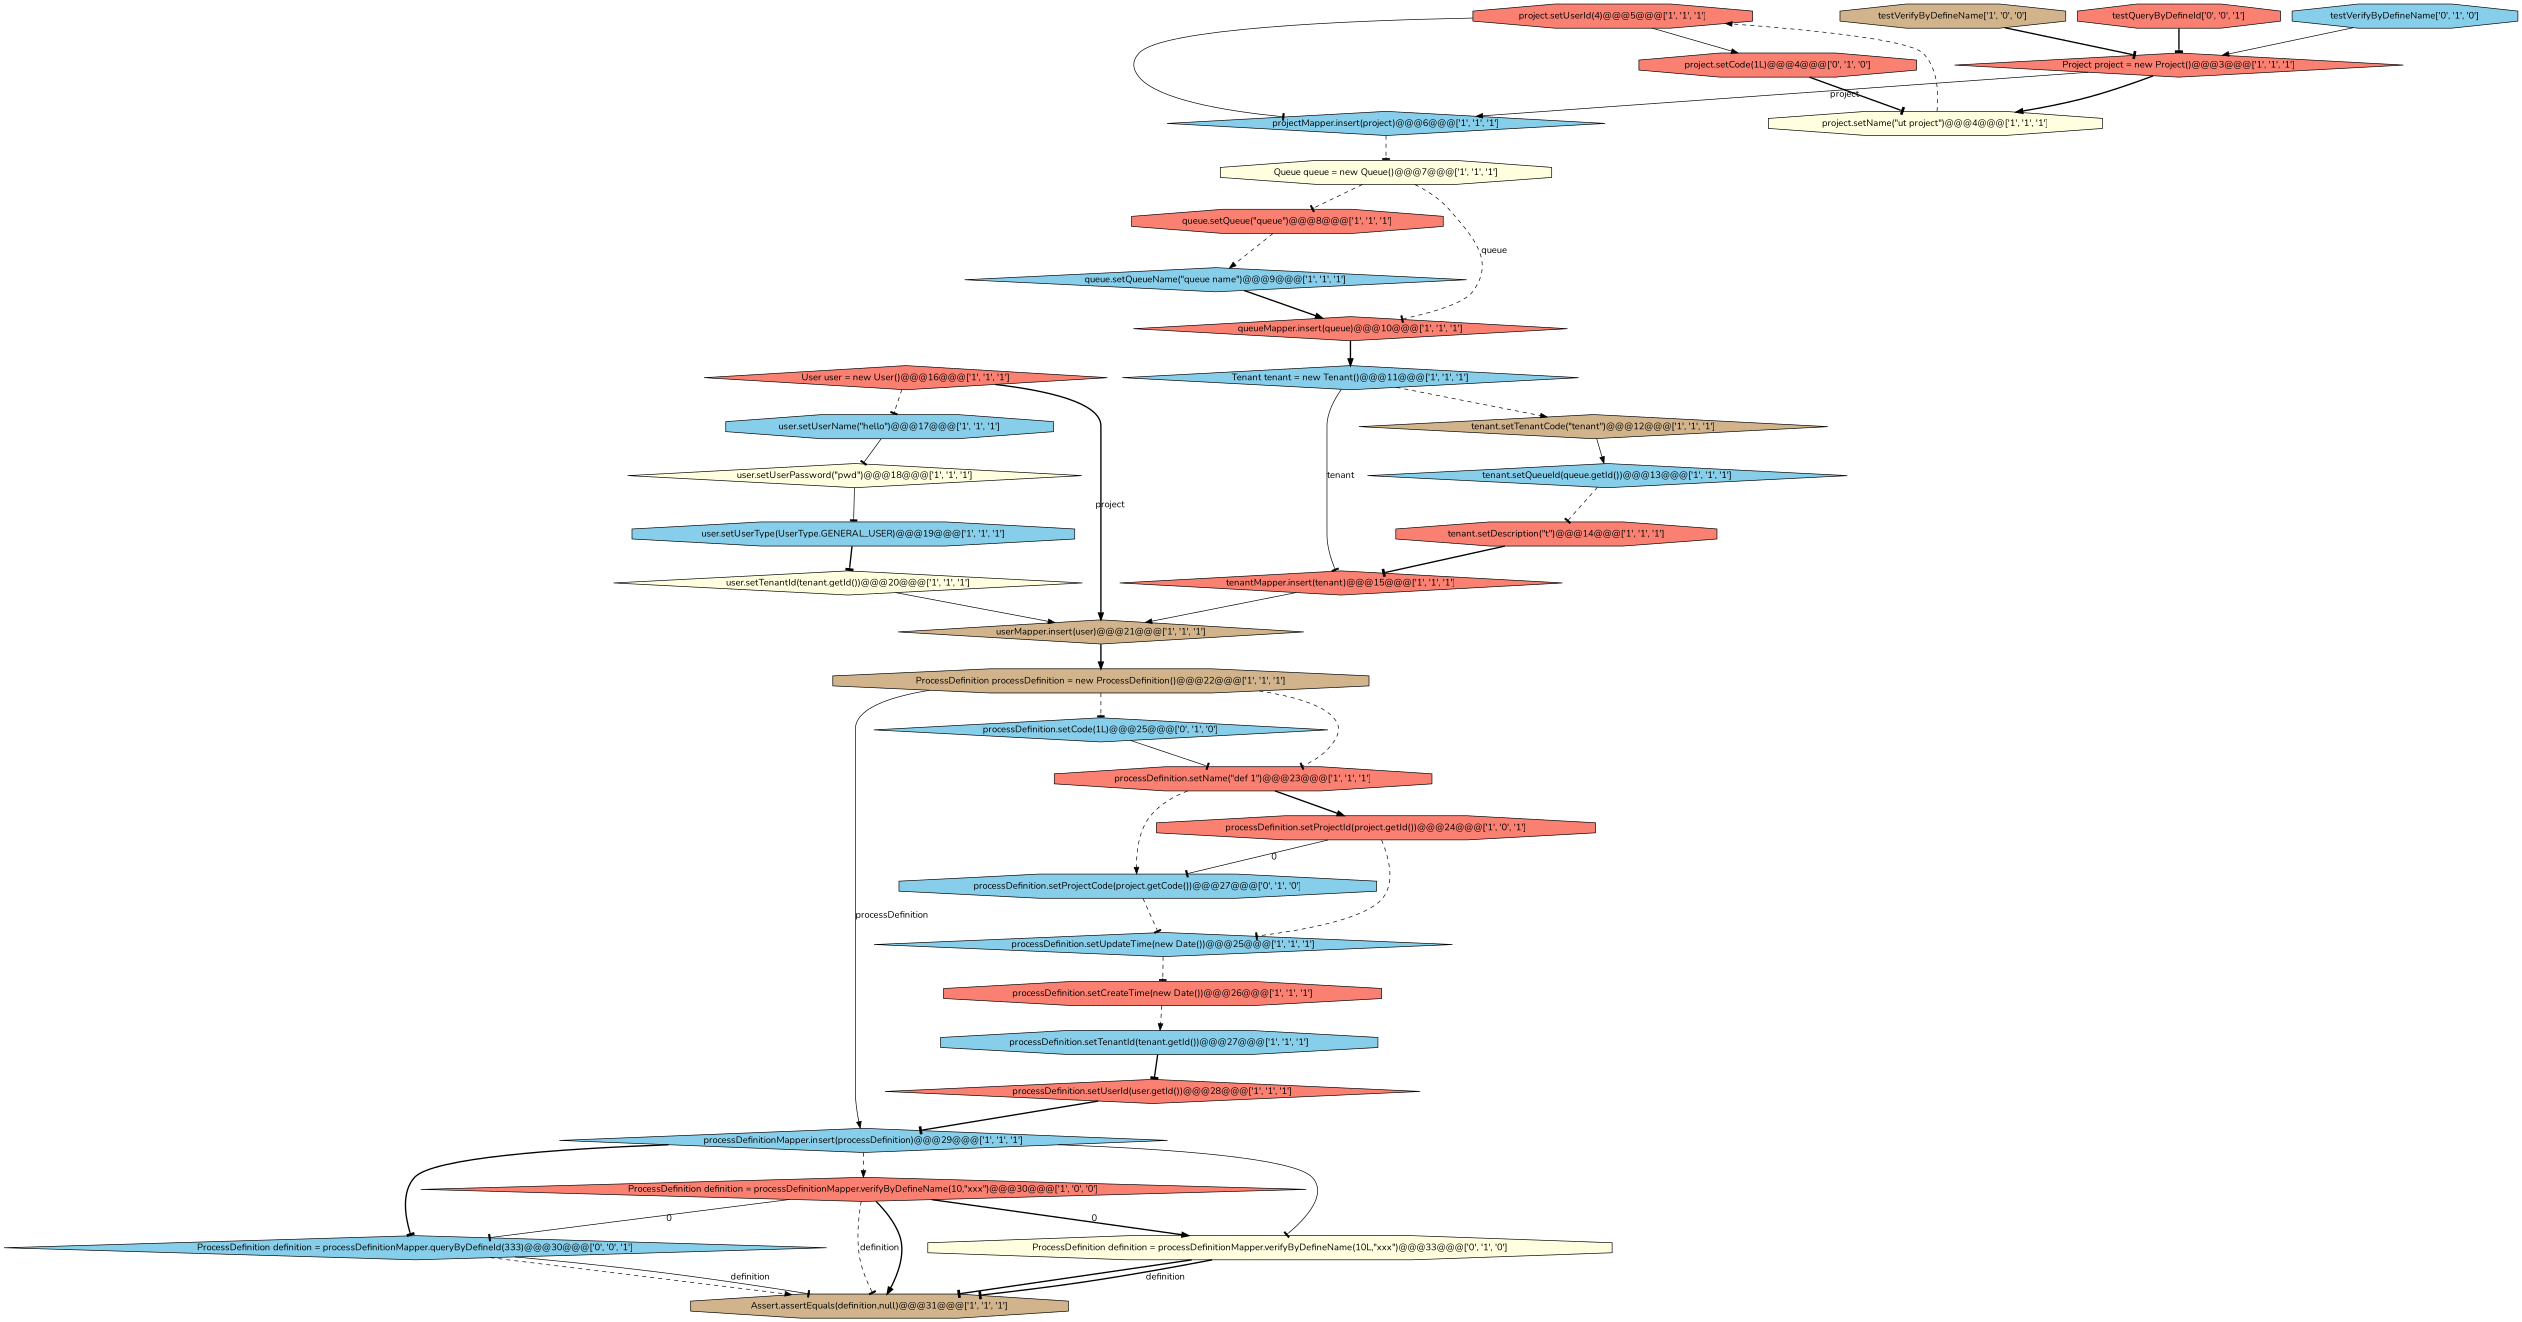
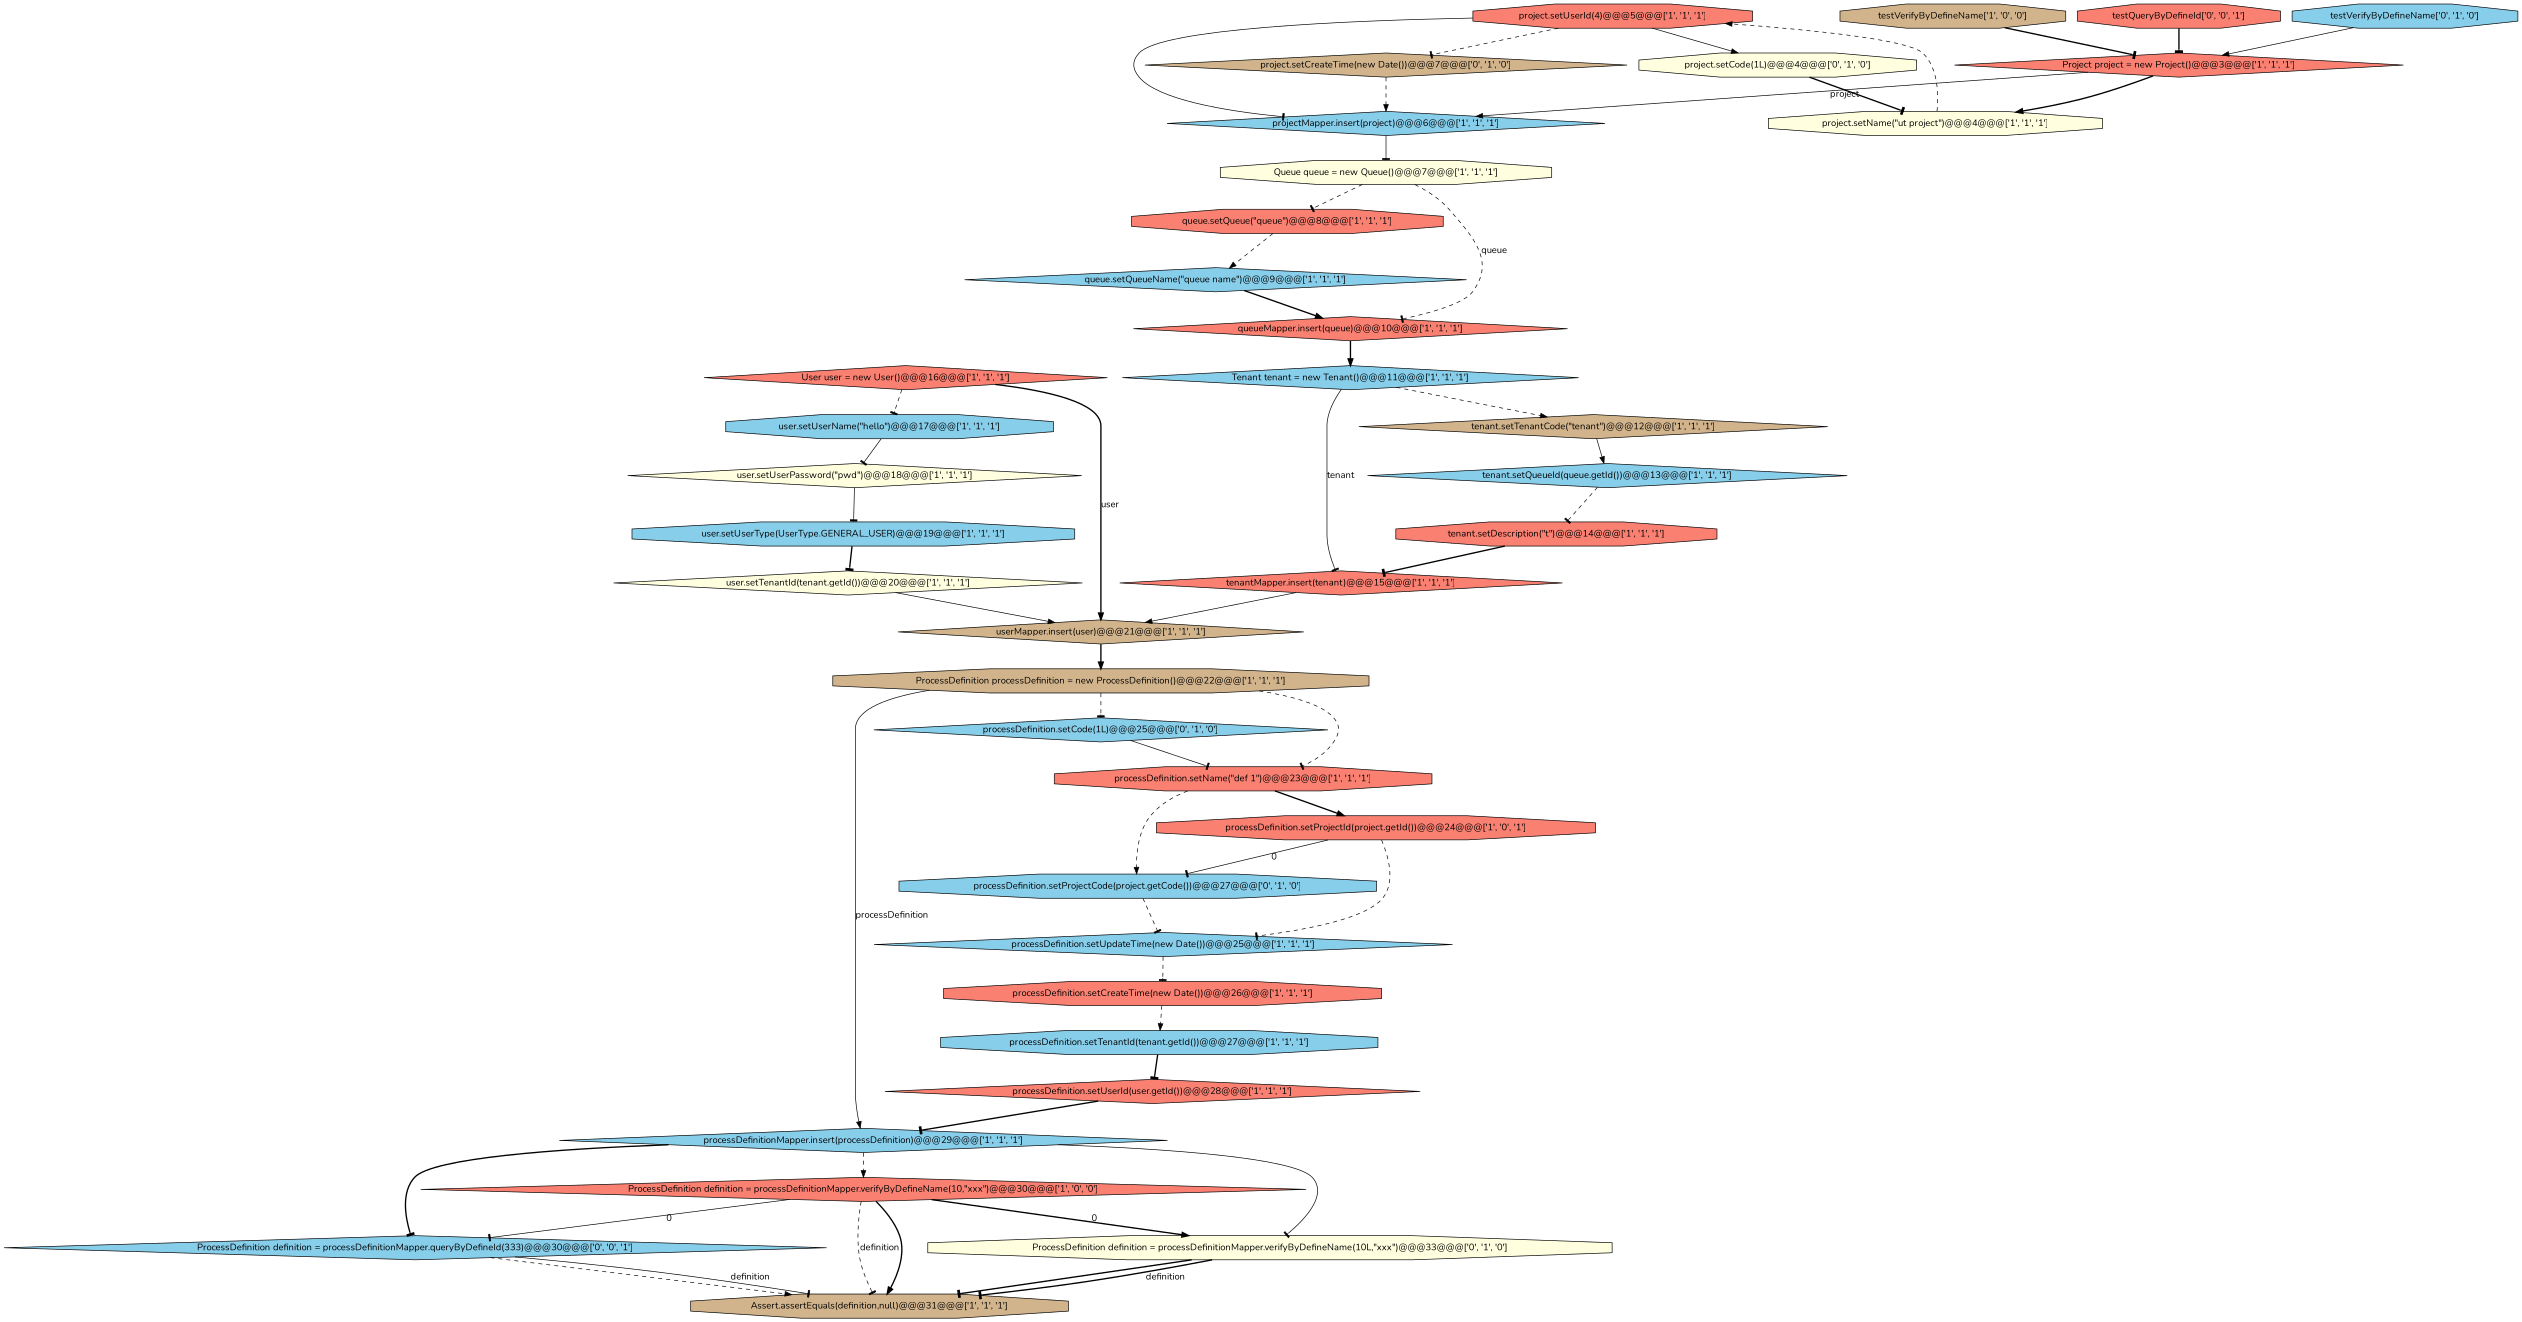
node "project.setCreateTime(new Date())@@@7@@@['0', '1', '0']": added
node "project.setCode(1L)@@@4@@@['0', '1', '0']": fillcolor salmon -> lightyellow
edge "projectMapper.insert(project)@@@6@@@['1', '1', '1']" -> "Queue queue = new Queue()@@@7@@@['1', '1', '1']": style dashed -> solid
edge "User user = new User()@@@16@@@['1', '1', '1']" -> "userMapper.insert(user)@@@21@@@['1', '1', '1']": label "project" -> "user"
